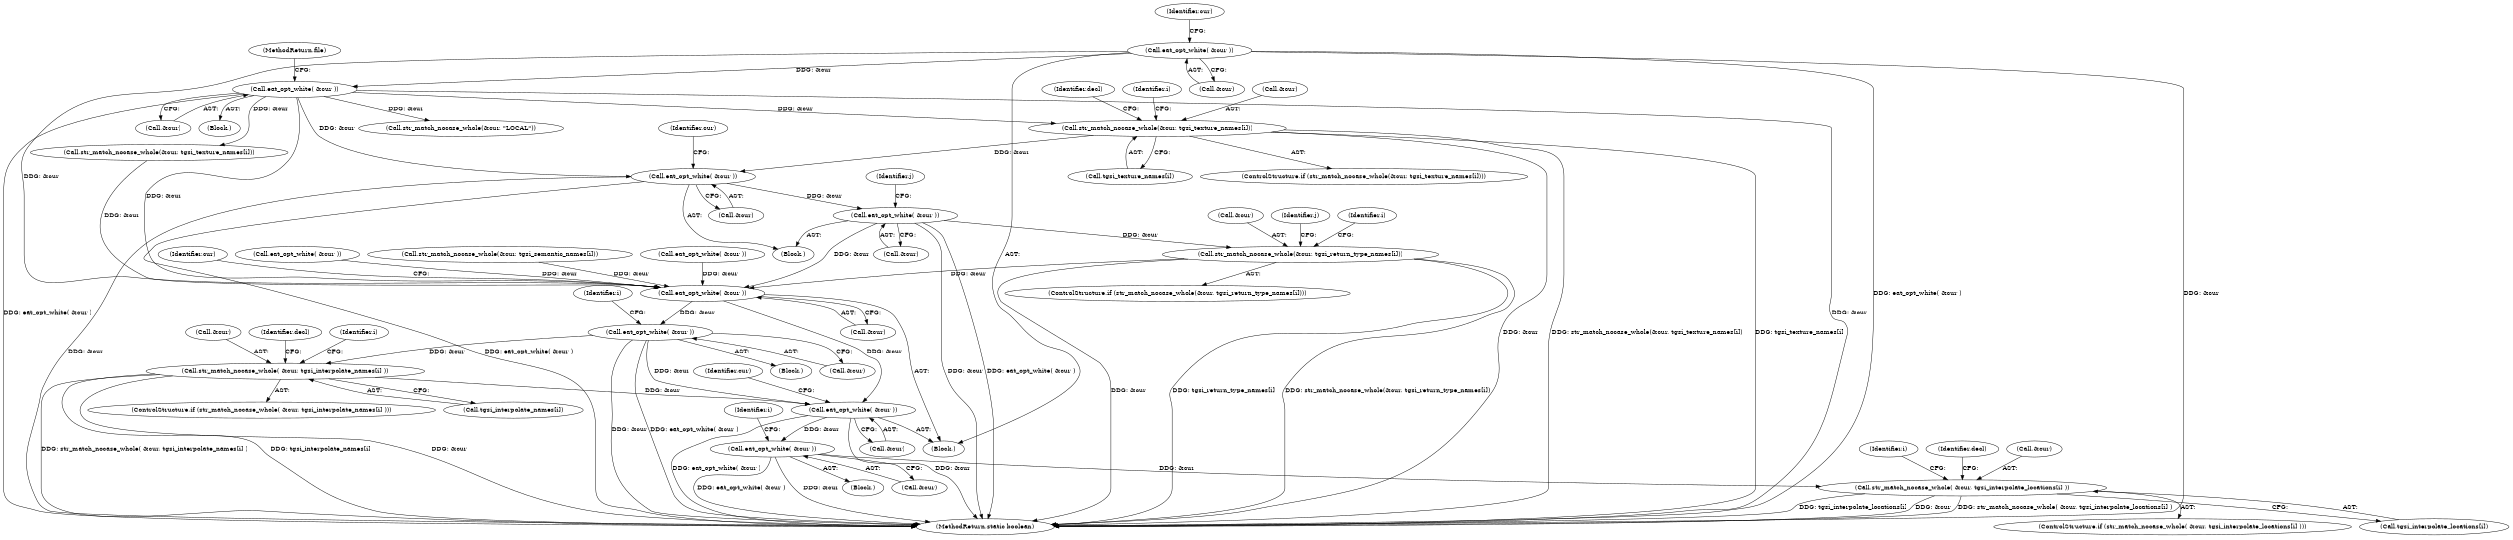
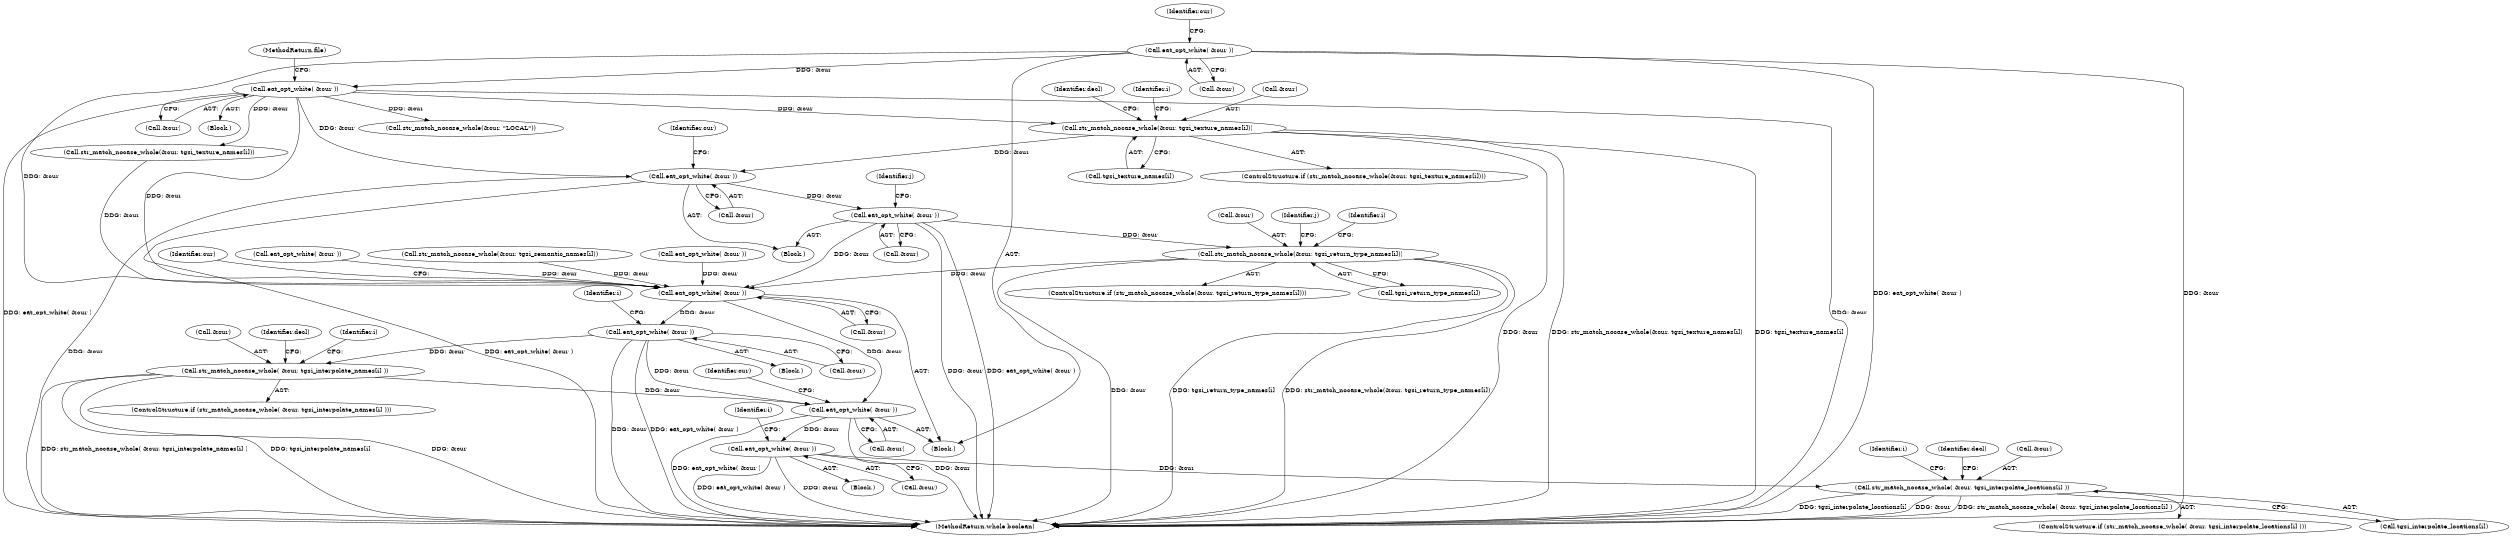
node "(Call,tgsi_return_type_names[i])": added
node "(Call,tgsi_interpolate_names[i])": removed
node "(MethodReturn,static boolean)": label "(MethodReturn,static boolean)" -> "(MethodReturn,whole boolean)"
